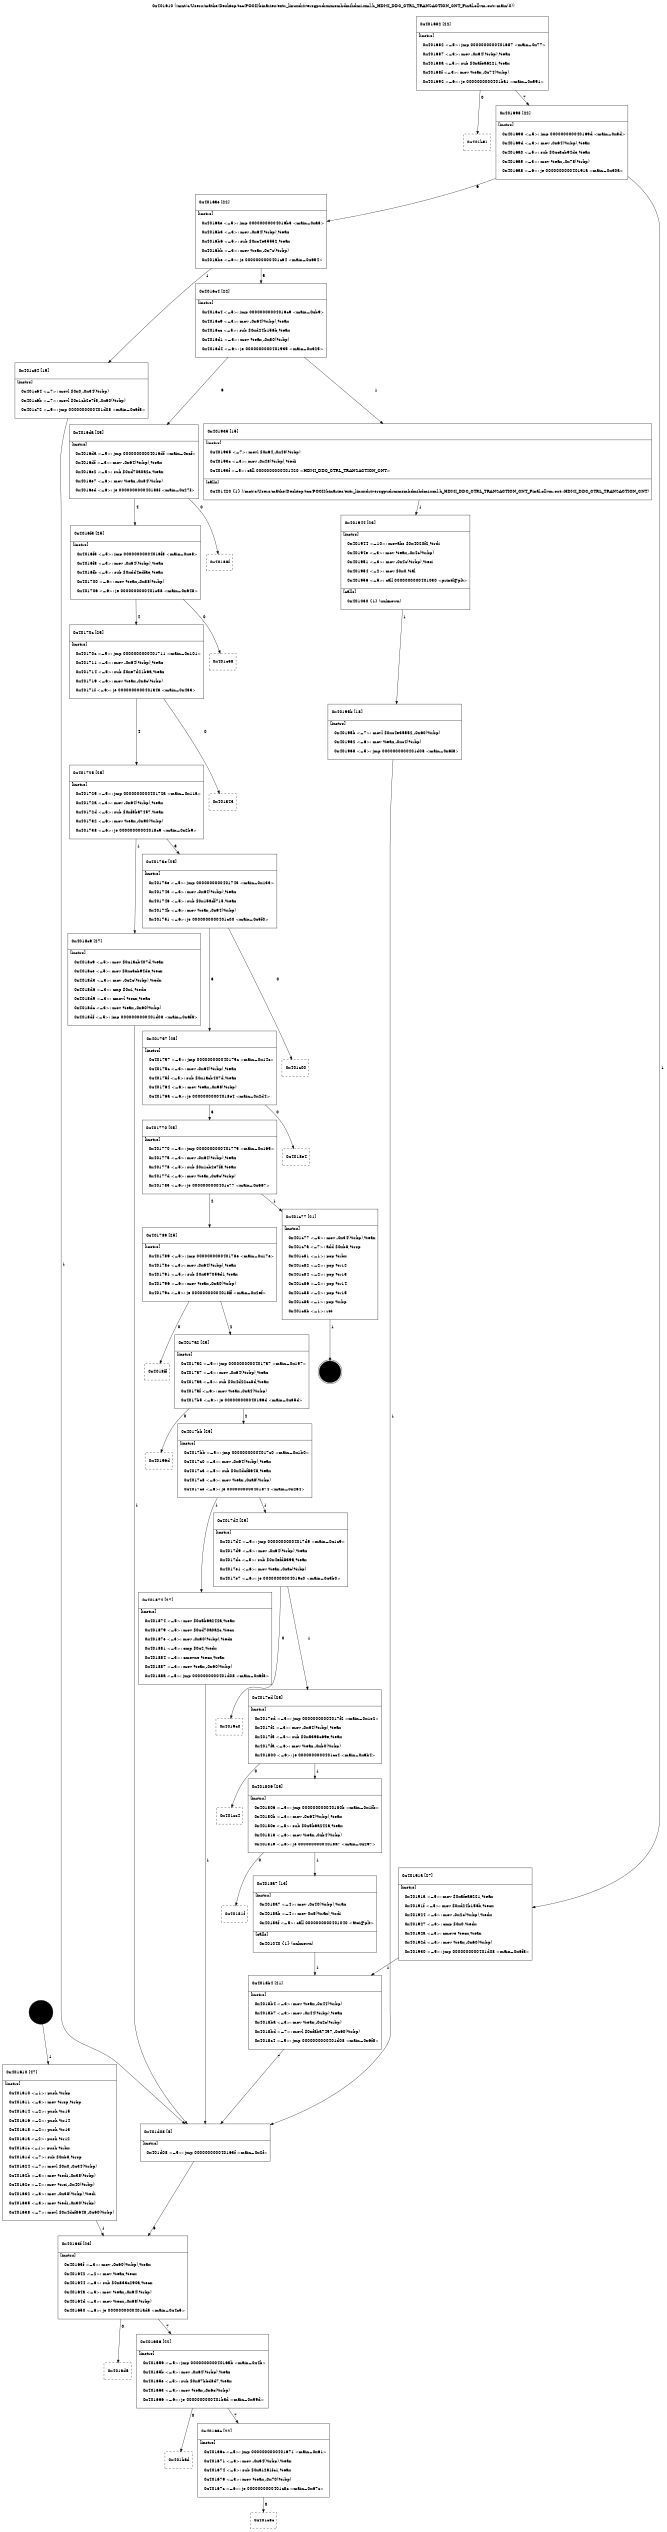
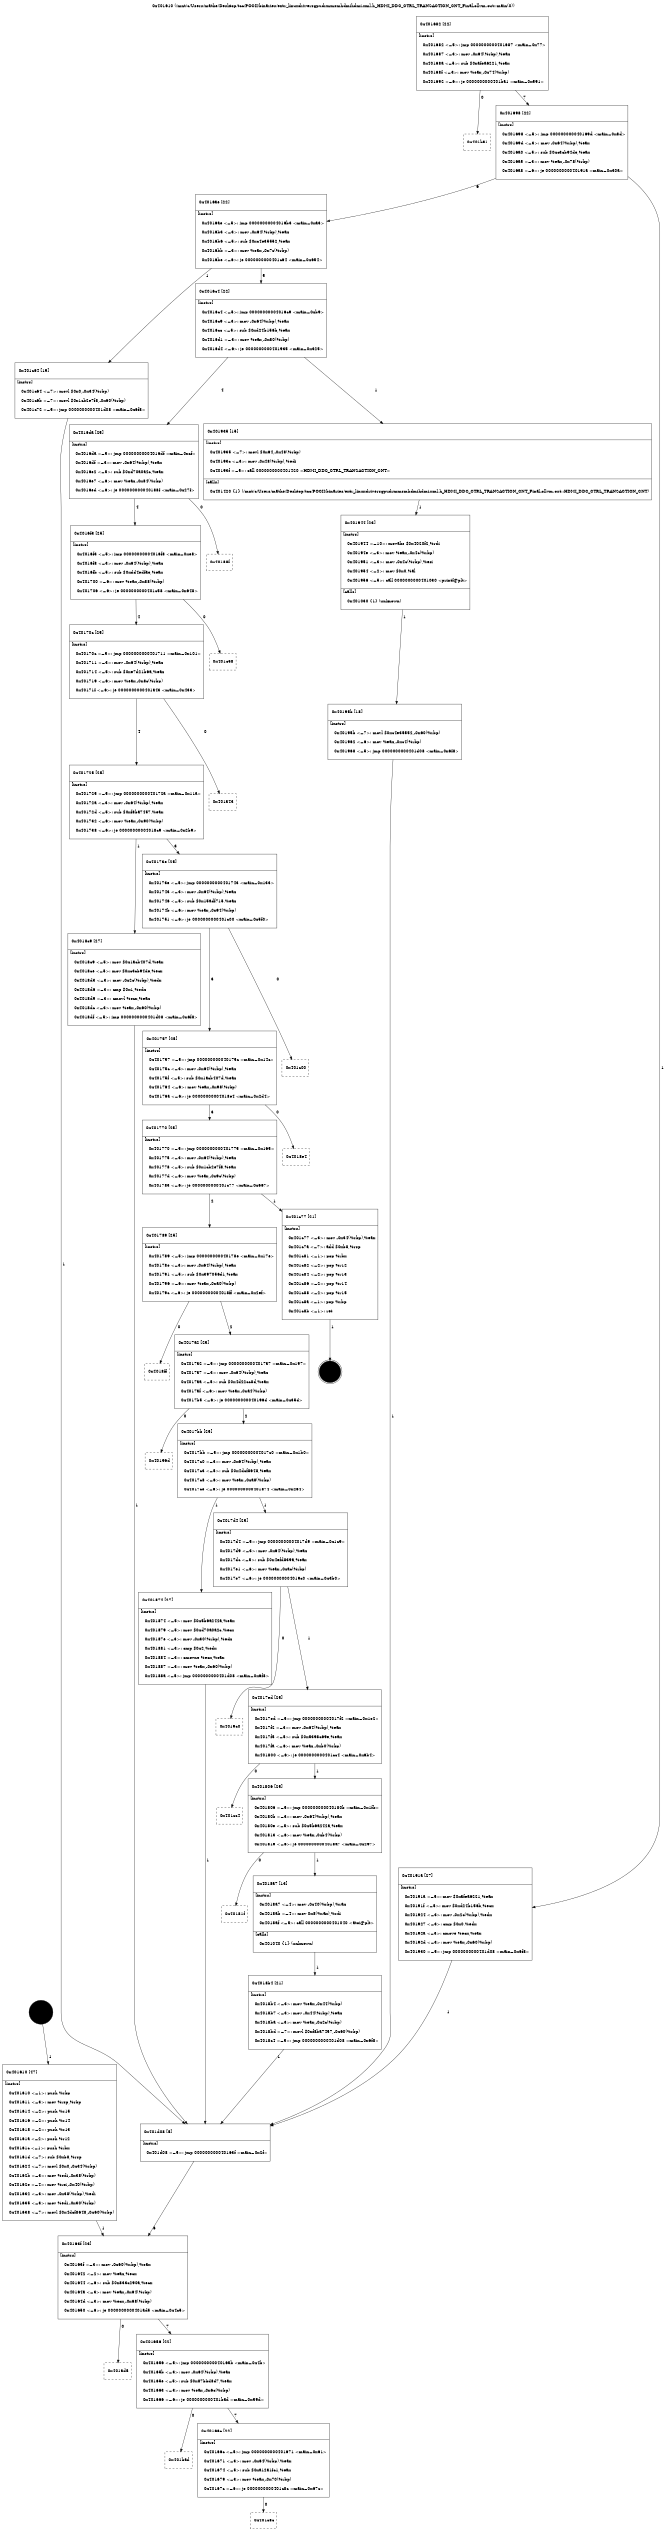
edge "0x4016c4 [22]" -> "0x4016da [25]": label " 6" -> " 4"
edge "0x40191a [27]" -> "0x4018b4 [21]": now "0x40191a [27]" -> "0x401d08 [5]"
edge "0x4018b4 [21]" -> "0x401d08 [5]": label " 7" -> " 1"
